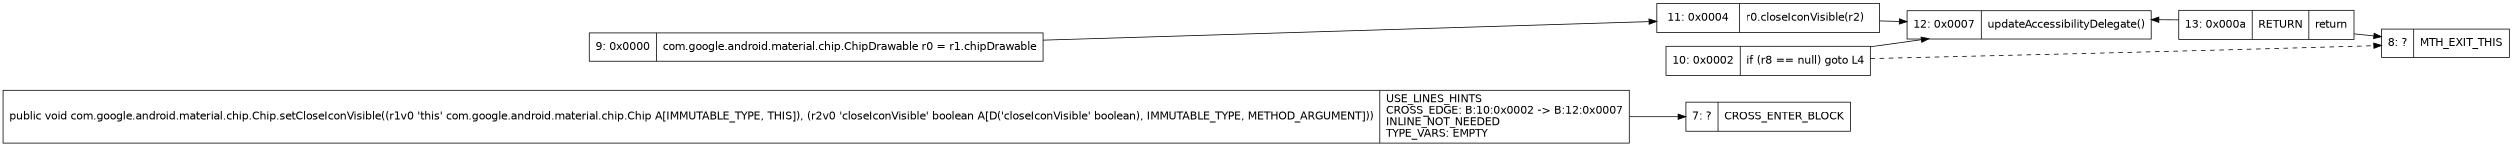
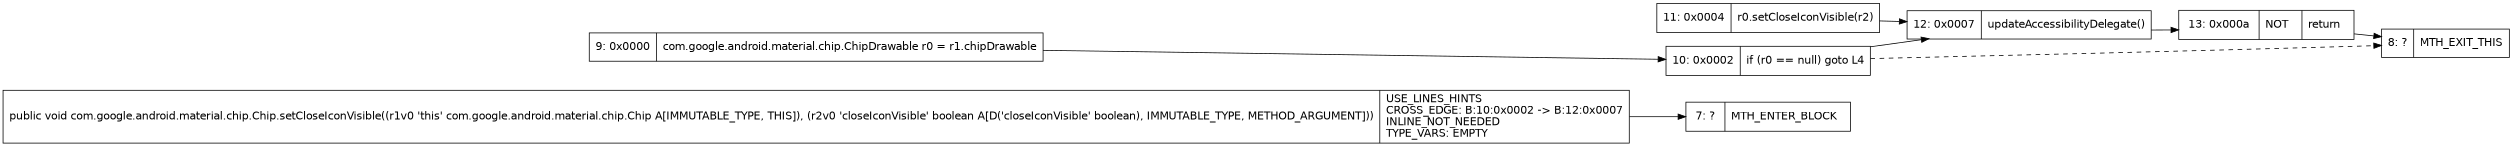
node "11: 0x0004": text "r0.closeIconVisible(r2)" -> "r0.setCloseIconVisible(r2)"
edge "13: 0x000a" -> "12: 0x0007": reversed
node "13: 0x000a": text "RETURN" -> "NOT"
edge "9: 0x0000" -> "11: 0x0004": now "9: 0x0000" -> "10: 0x0002"
node "10: 0x0002": text "if (r8 == null) goto L4" -> "if (r0 == null) goto L4"
node "7: ?": text "CROSS_ENTER_BLOCK" -> "MTH_ENTER_BLOCK"
